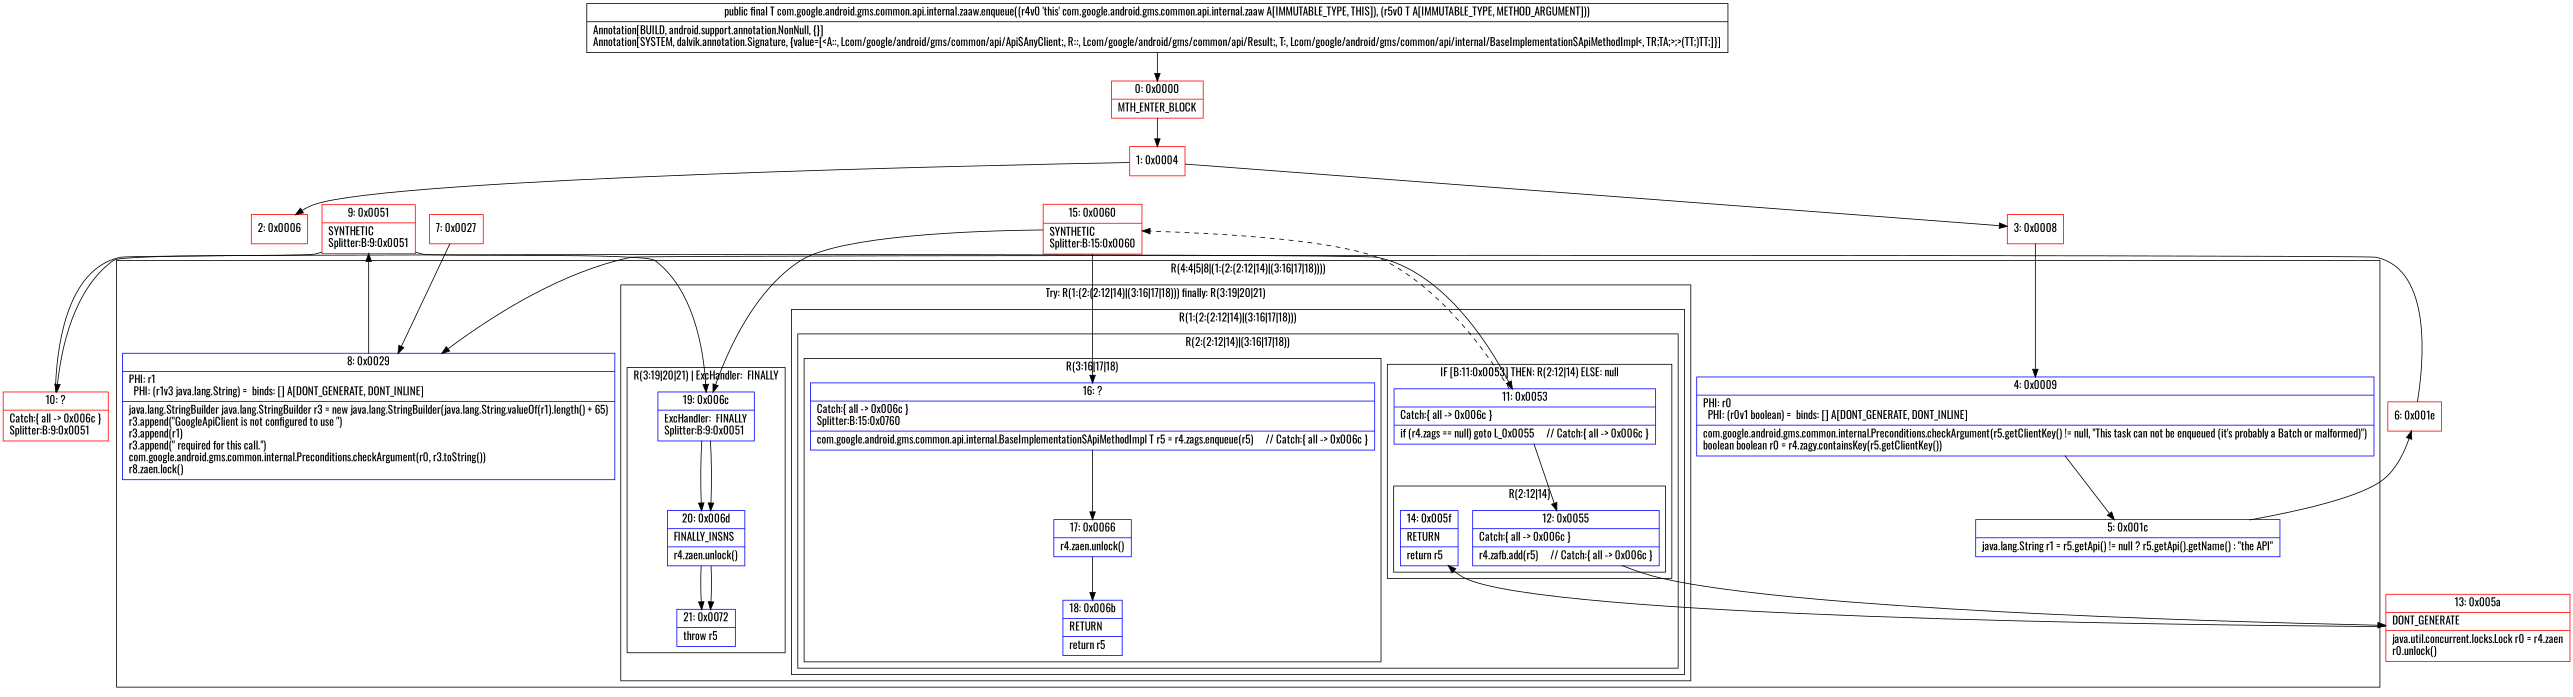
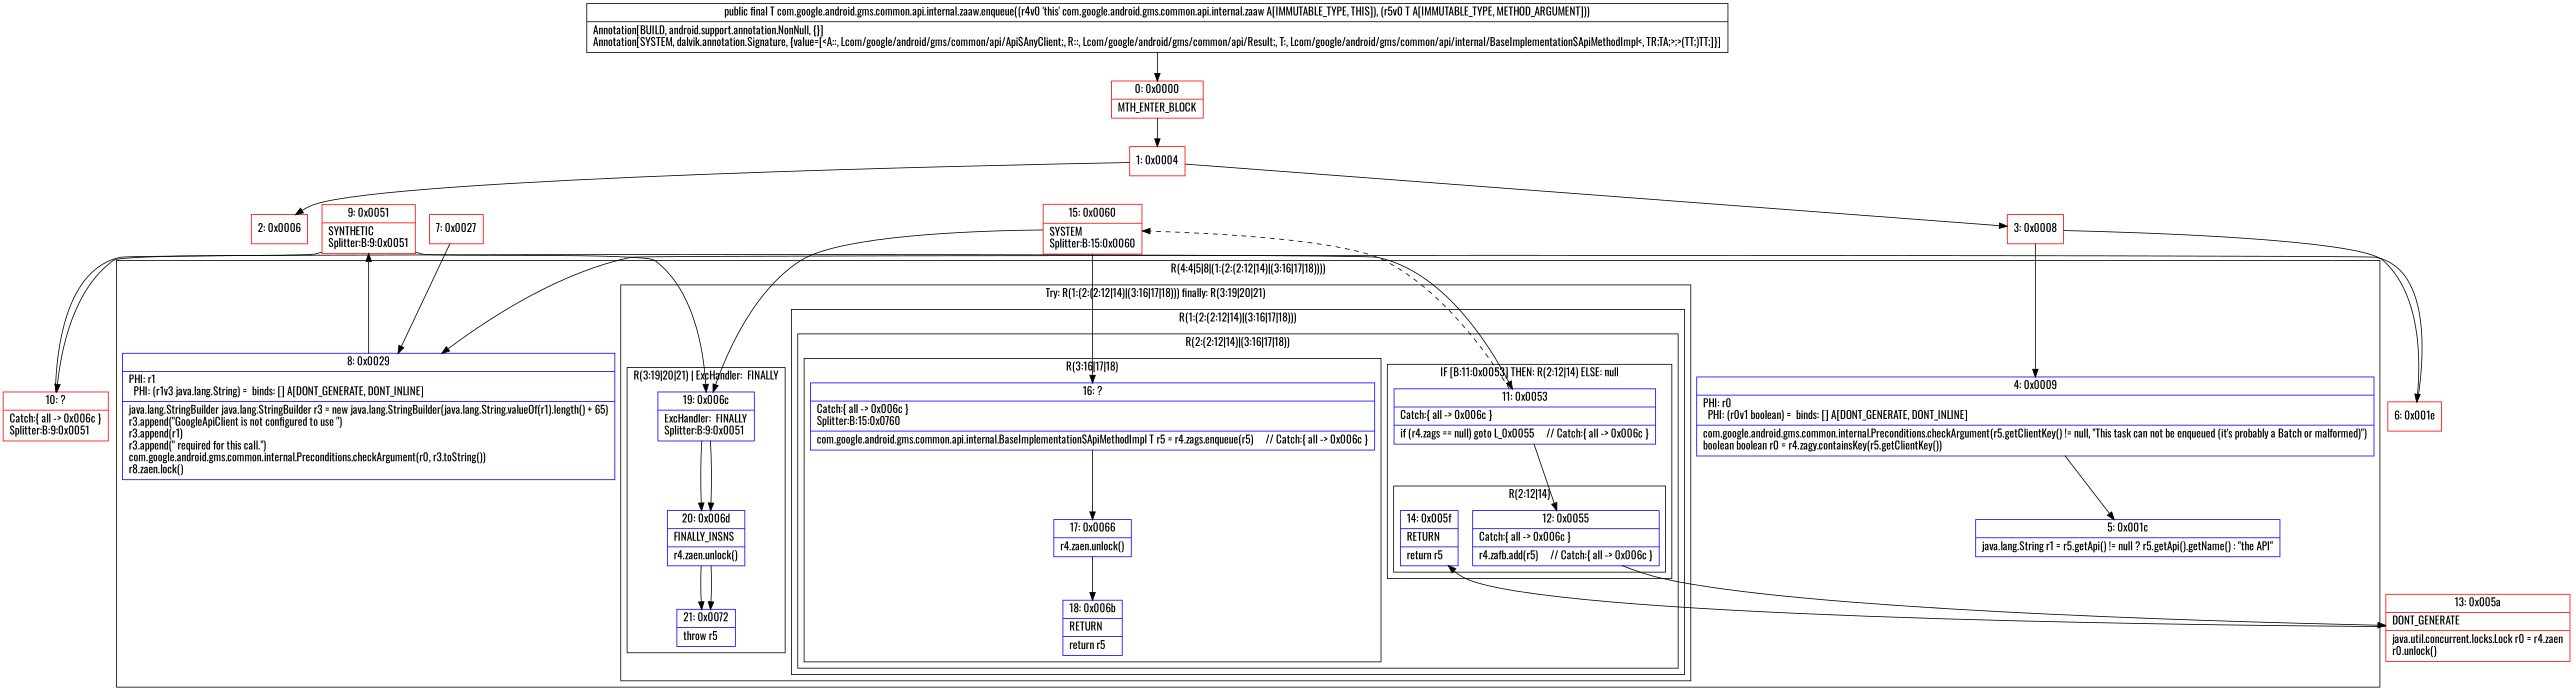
node "15: 0x0060": text "SYNTHETIC" -> "SYSTEM"
edge "5: 0x001c" -> "6: 0x001e": now "3: 0x0008" -> "6: 0x001e"
